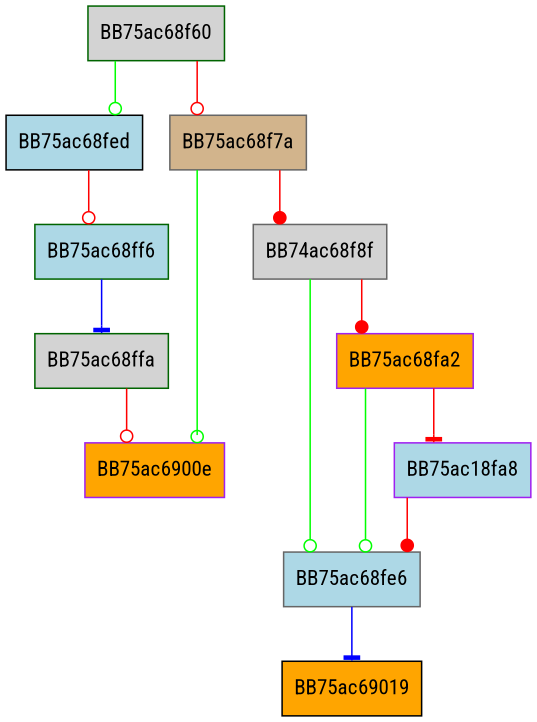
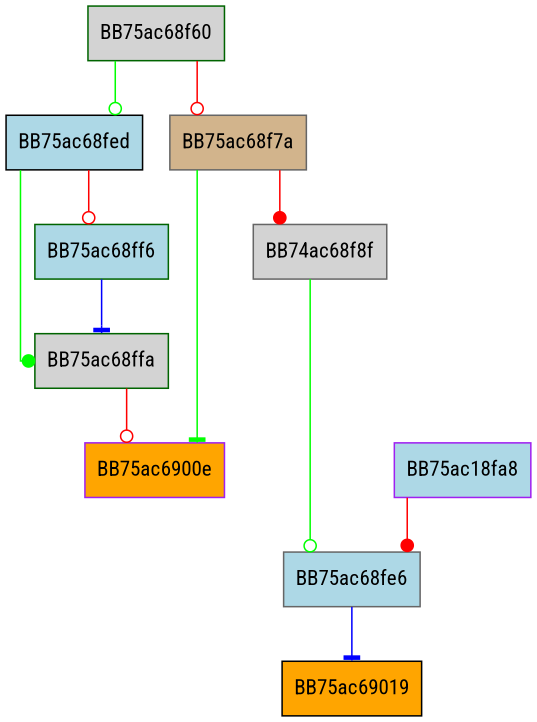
edge "BB75ac68fed" -> "BB75ac68ffa": added
edge "BB75ac68f7a" -> "BB75ac6900e": arrowhead odot -> tee
node "BB75ac68fa2": removed
